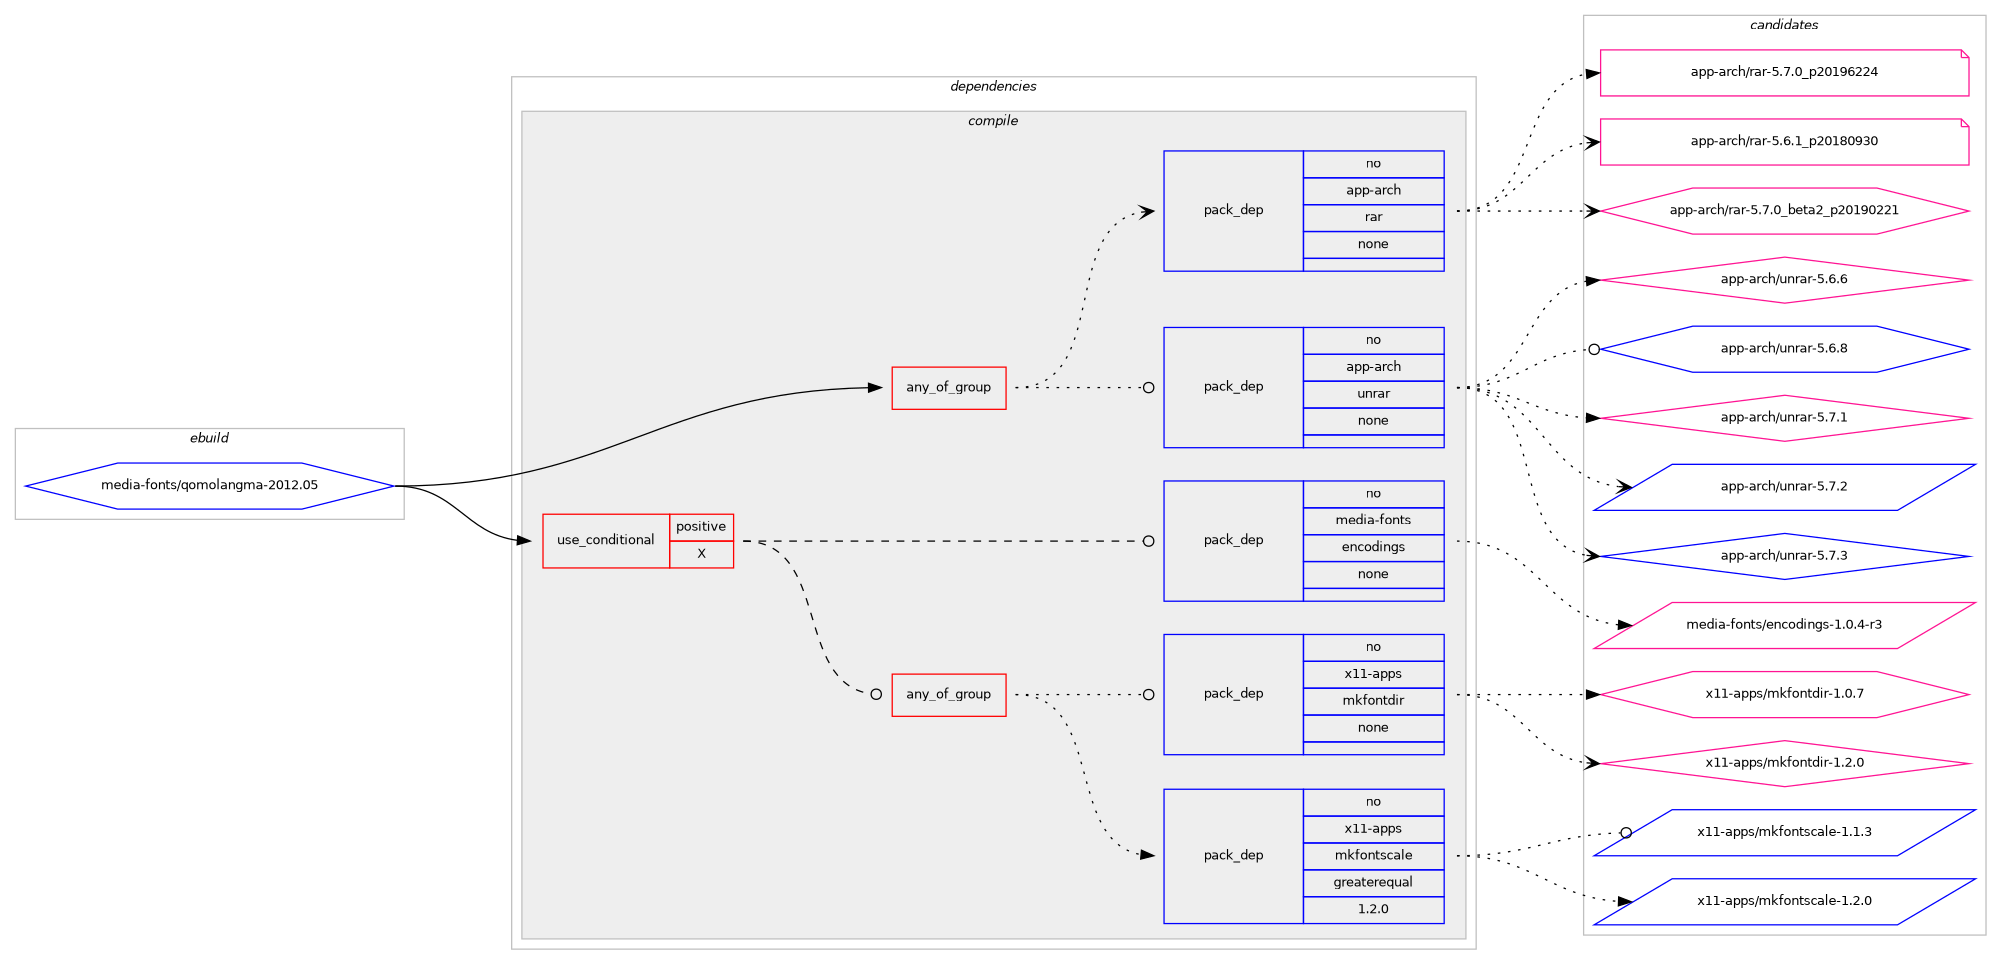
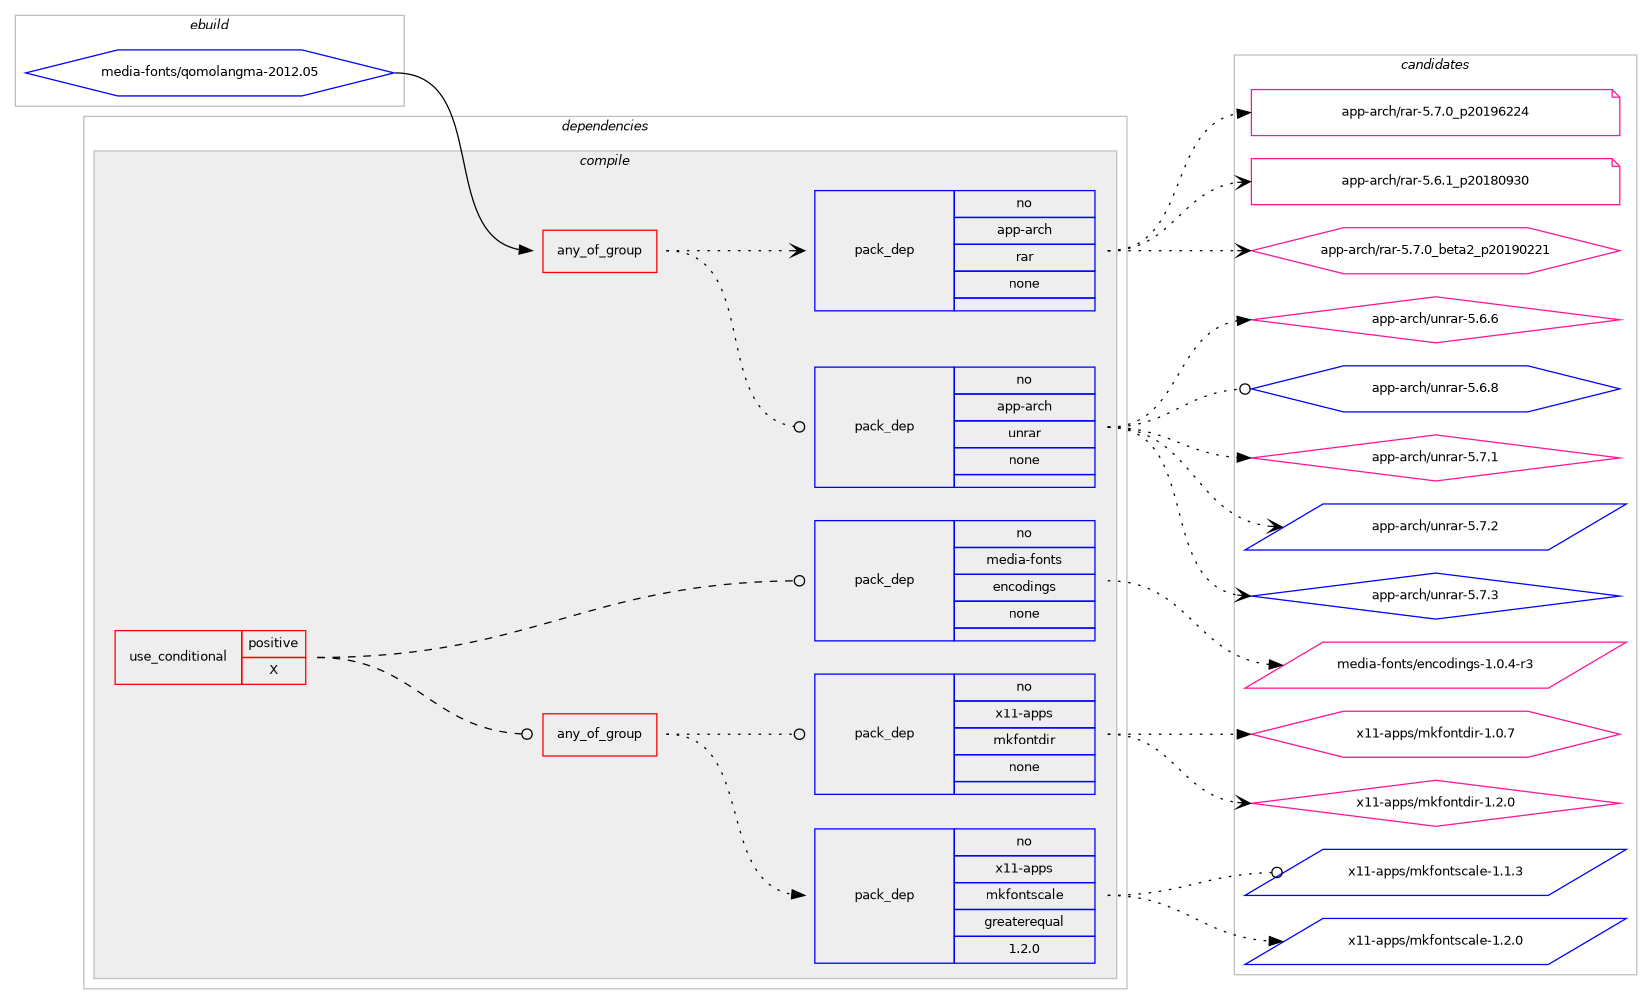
edge "media-fonts/qomolangma-2012.05" -> "use_conditional": removed
